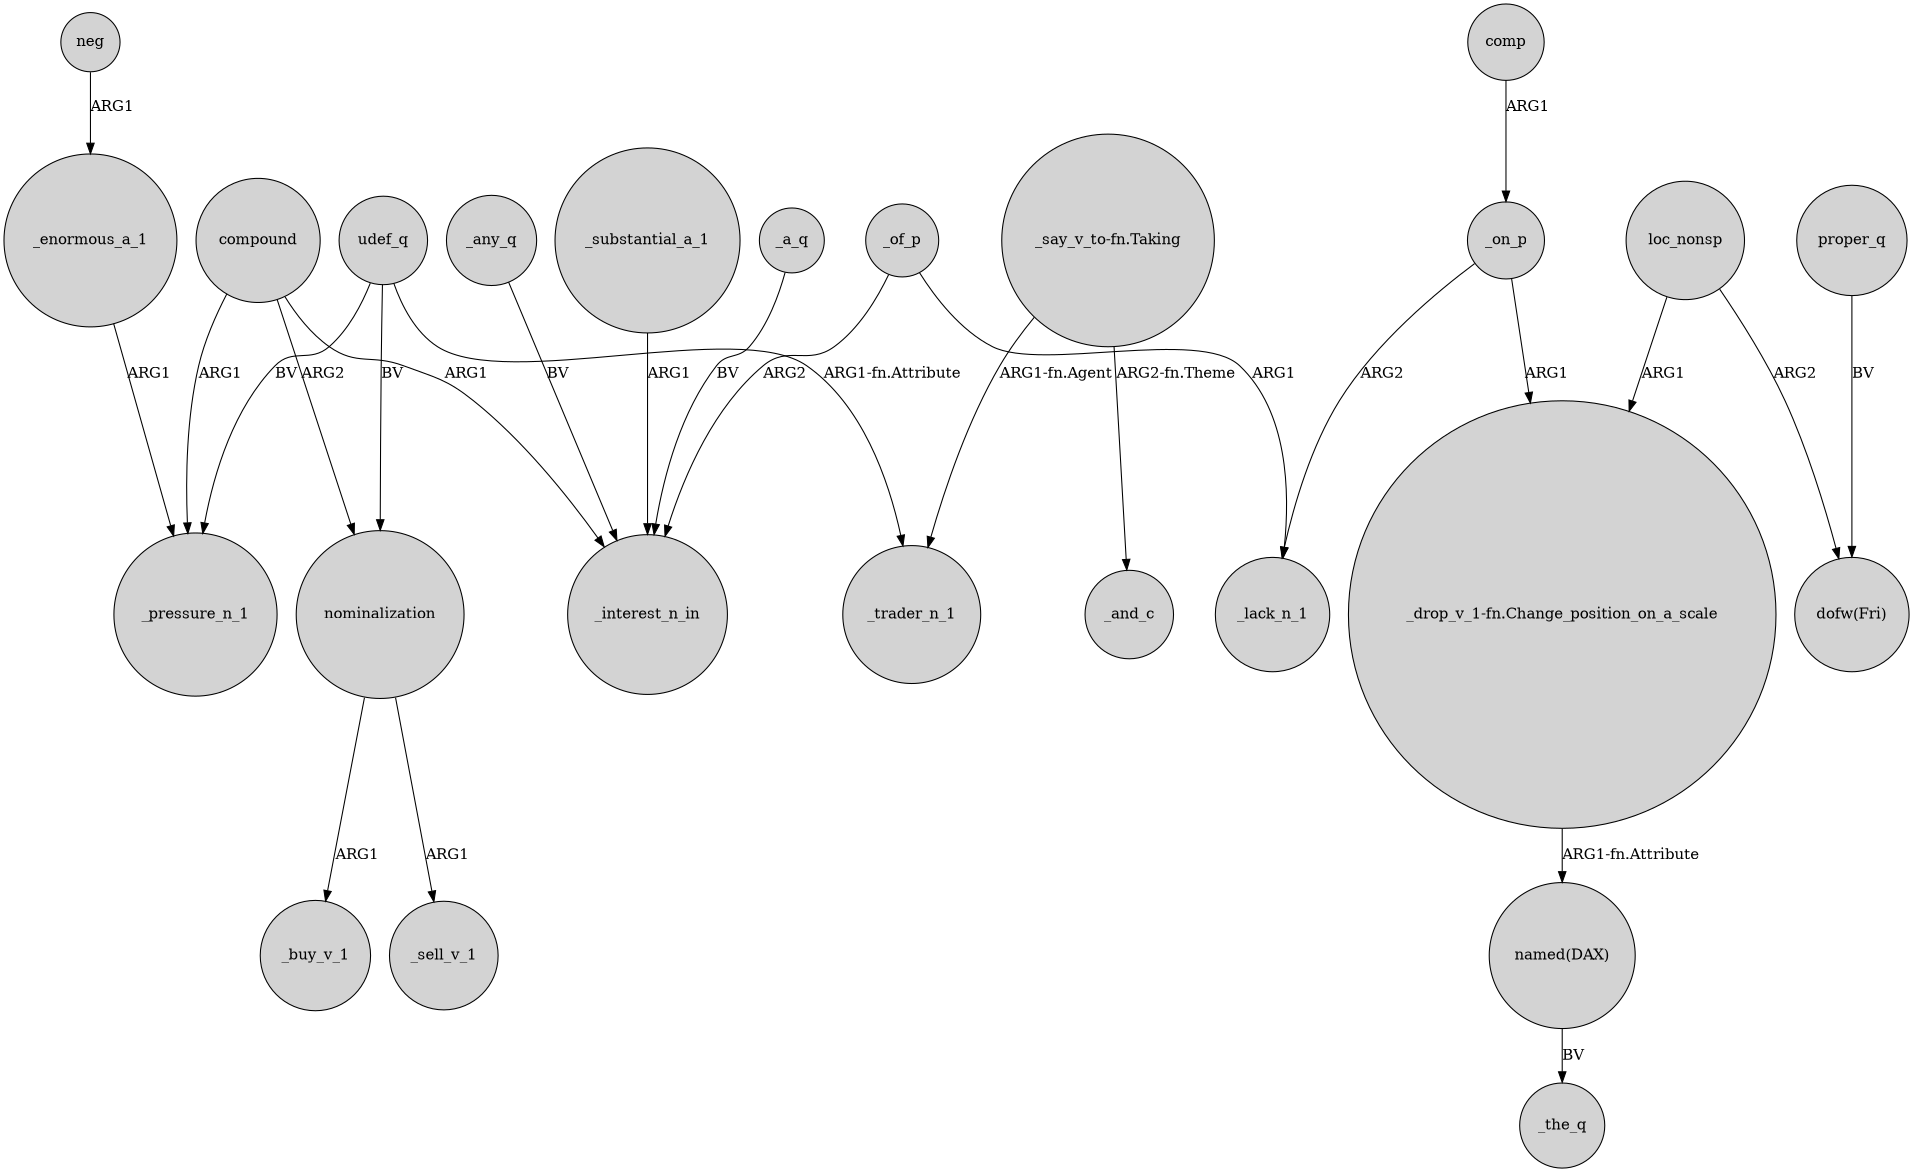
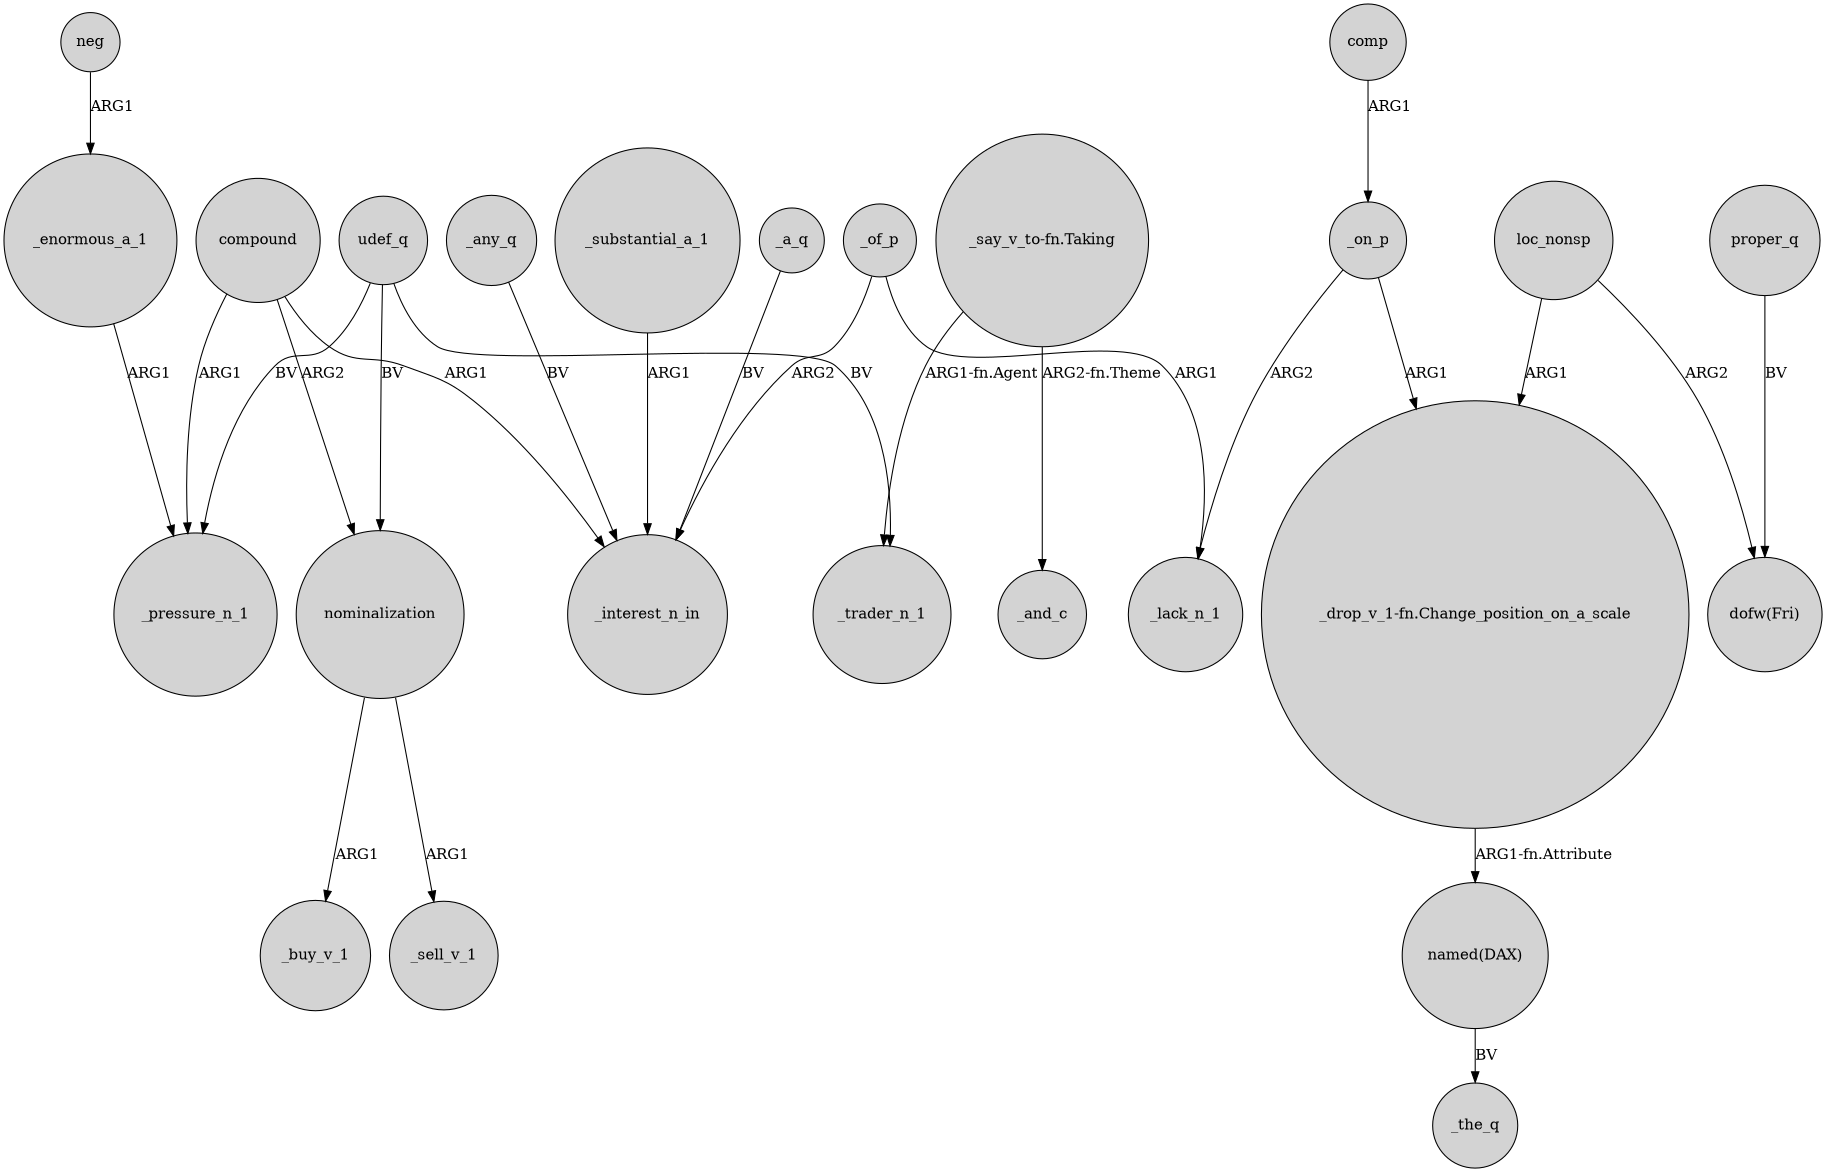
edge "udef_q" -> "_trader_n_1": label "ARG1-fn.Attribute" -> "BV"
